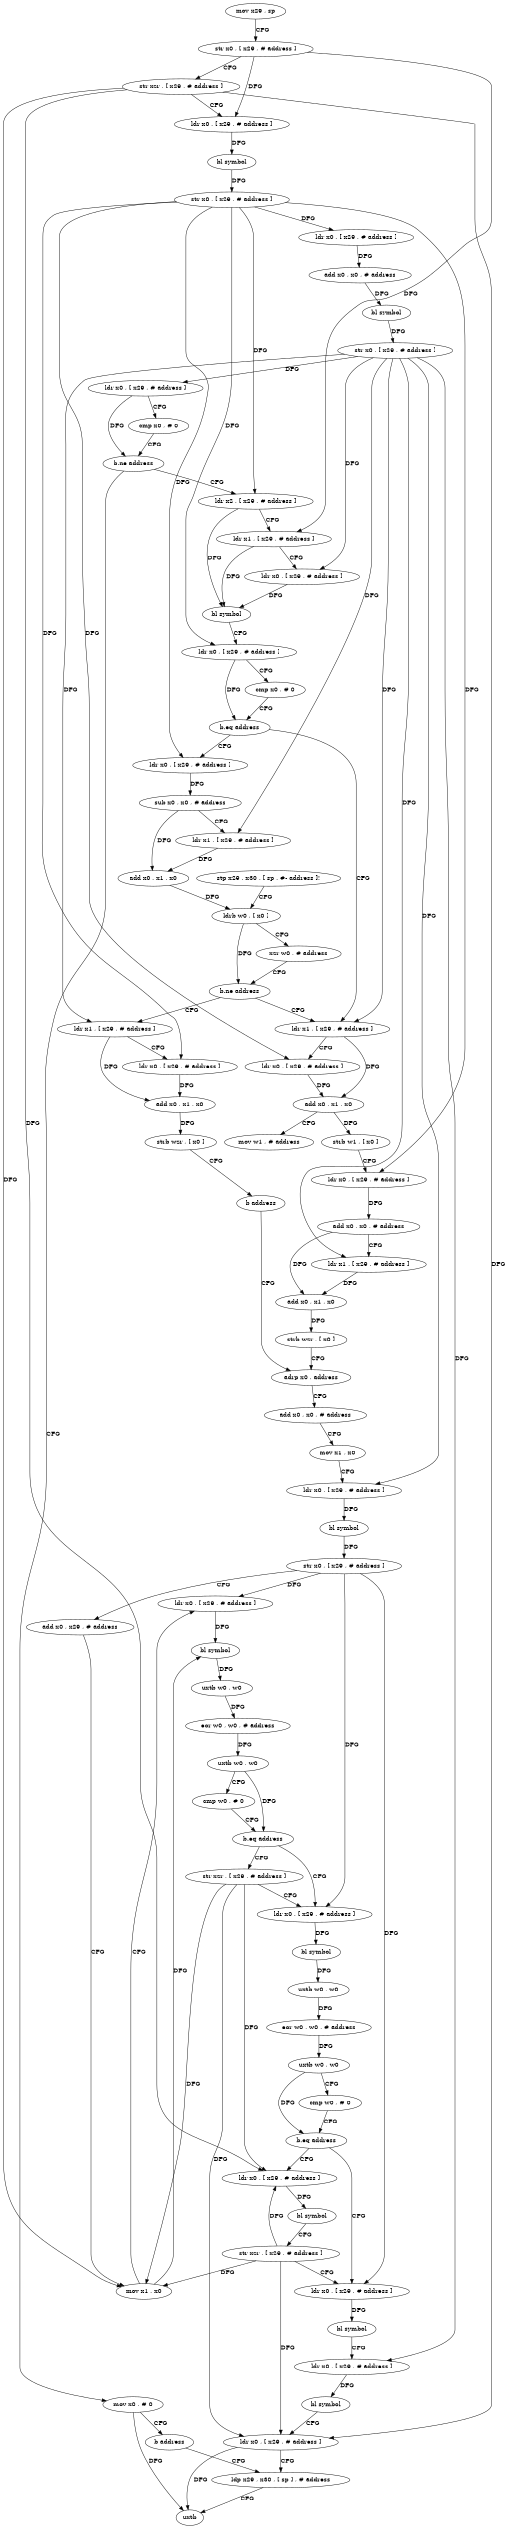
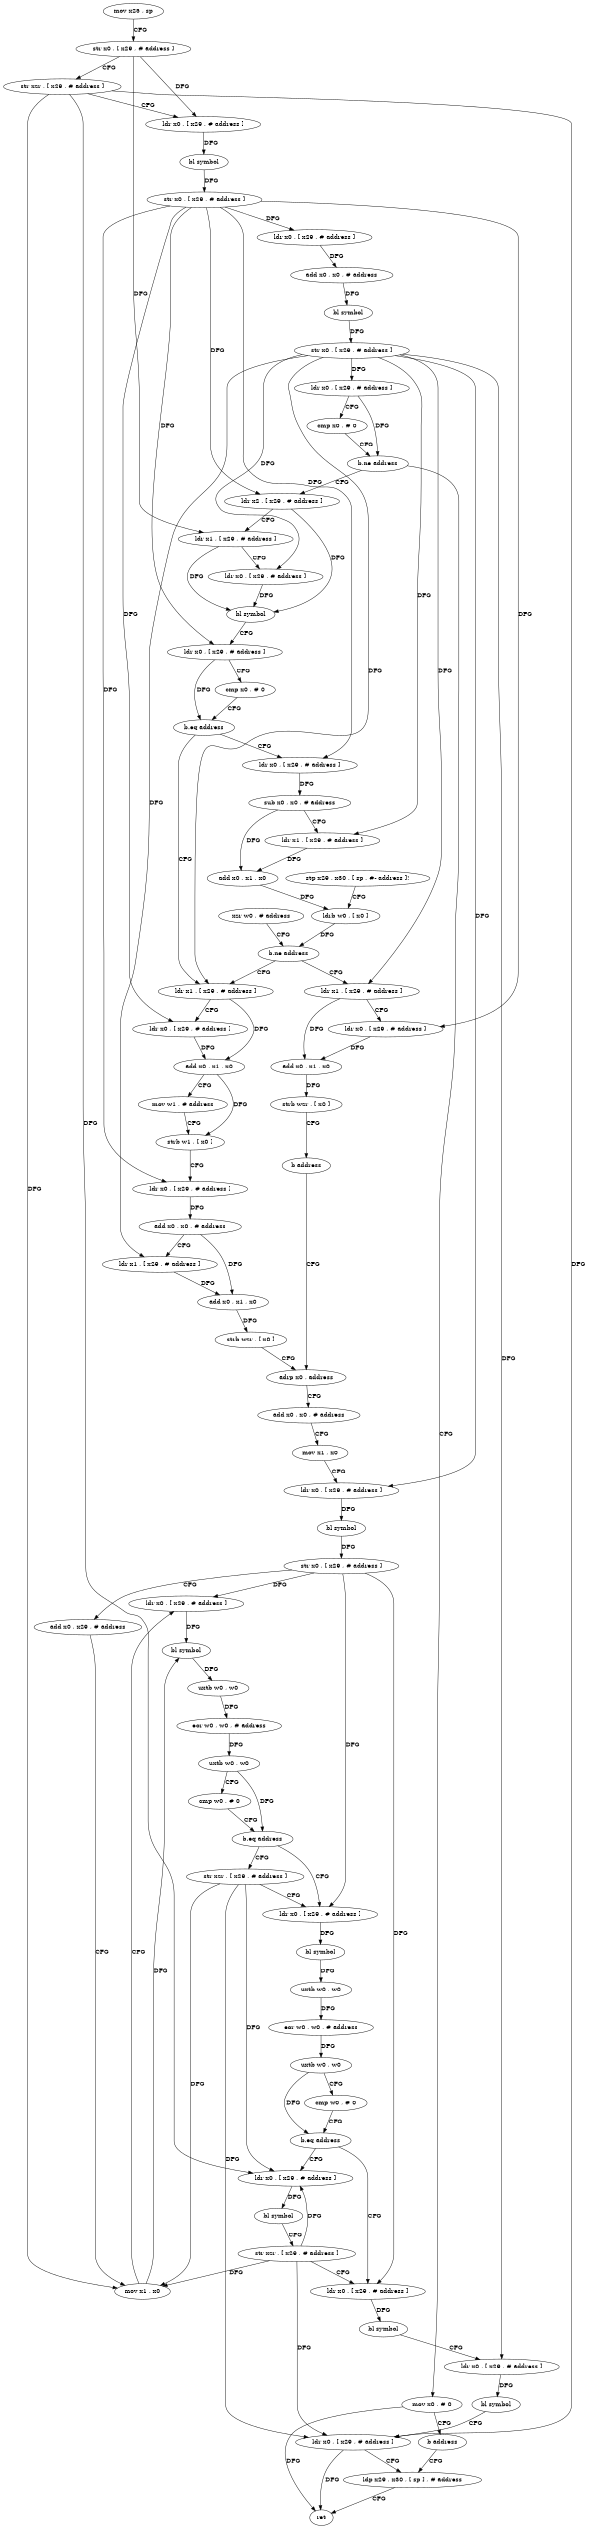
node "mov x29 , sp": label "mov x29 , sp" -> "mov x25 , sp"
edge "ldrb w0 , [ x0 ]" -> "xzr w0 , # address": removed, label "CFG"
edge "mov w1 , # address" -> "strb w1 , [ x0 ]": added, label "CFG"
node "uxtb": label "uxtb" -> "ret"
